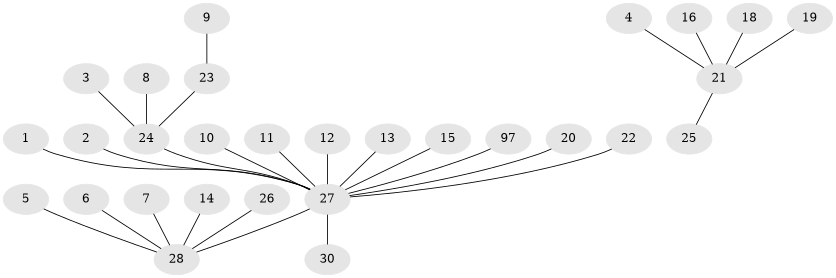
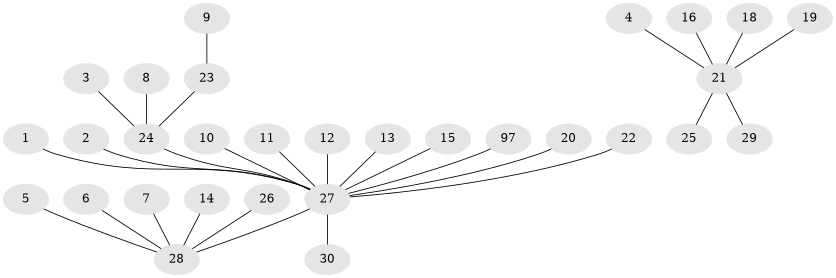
node "29": added
